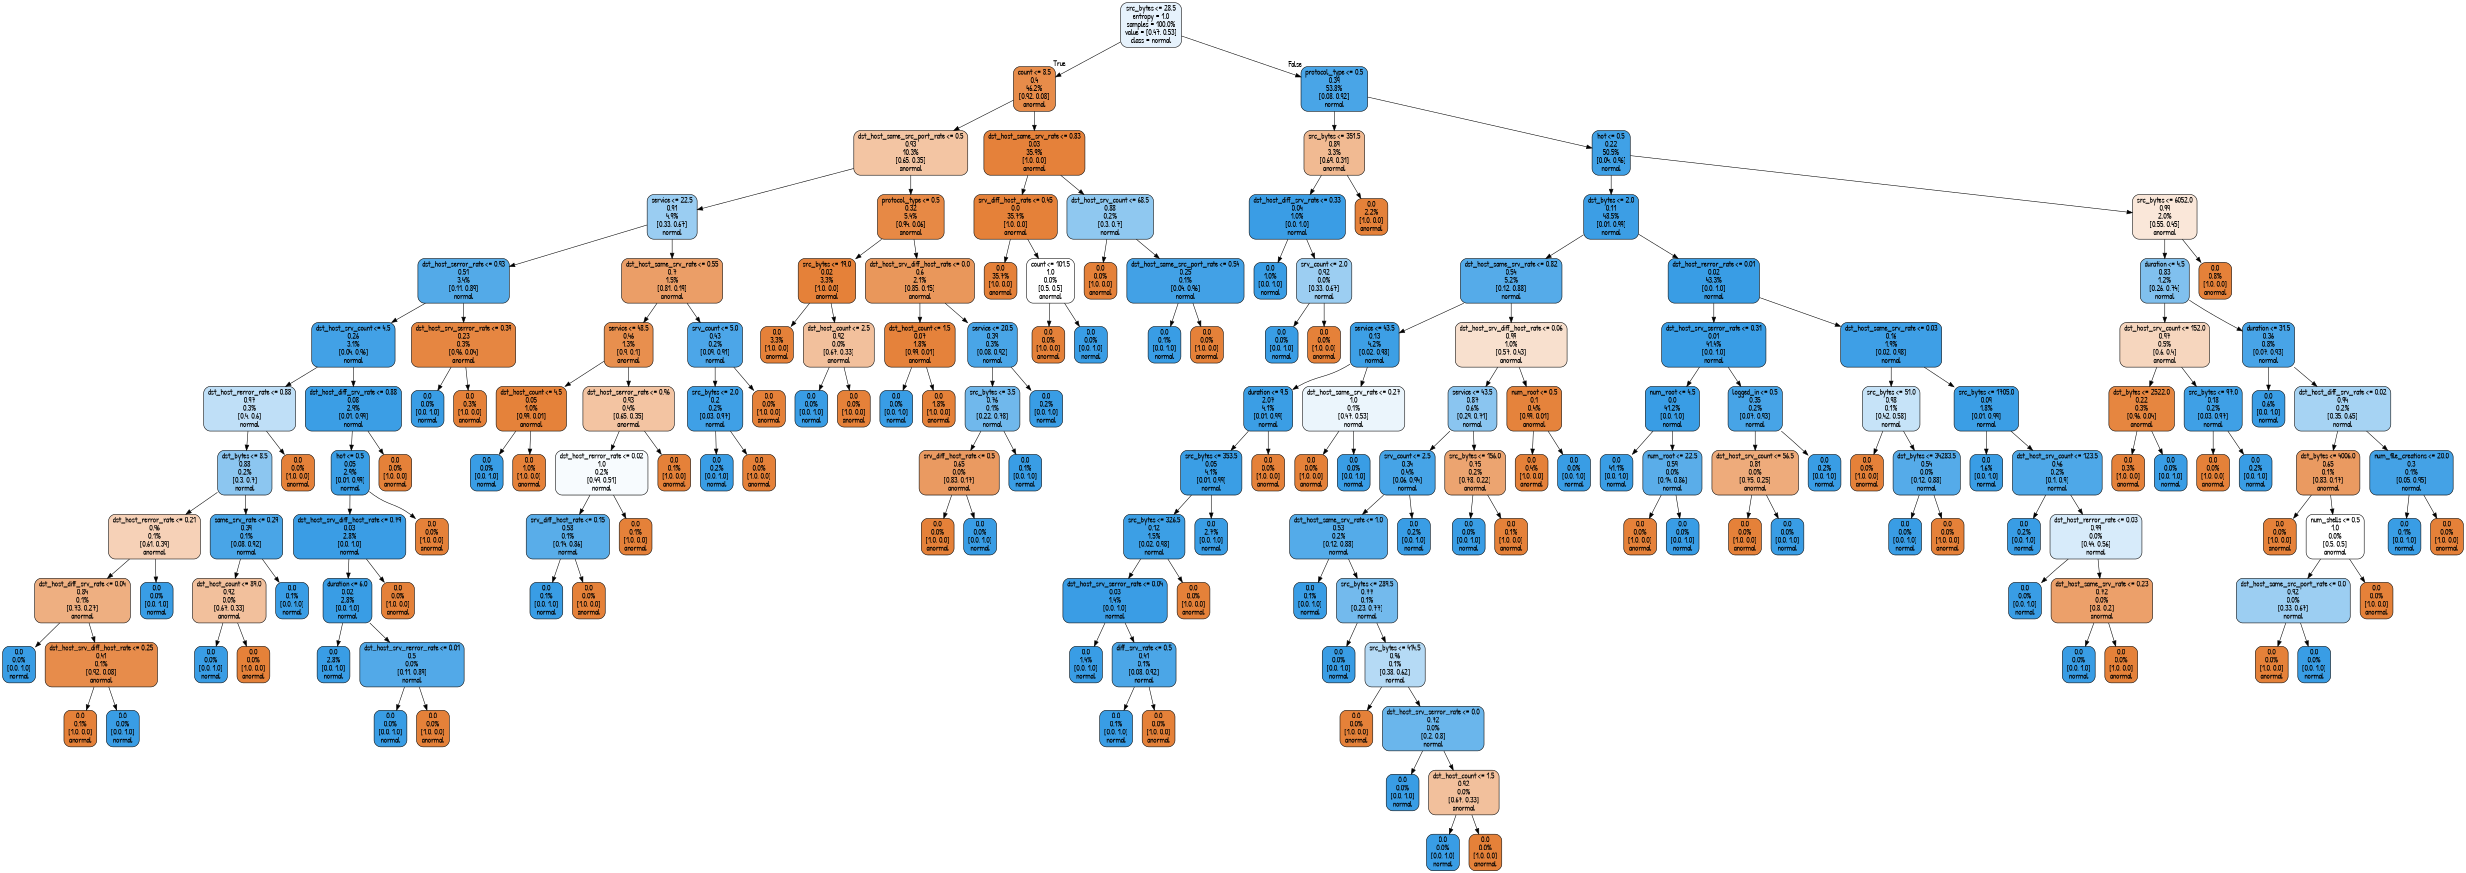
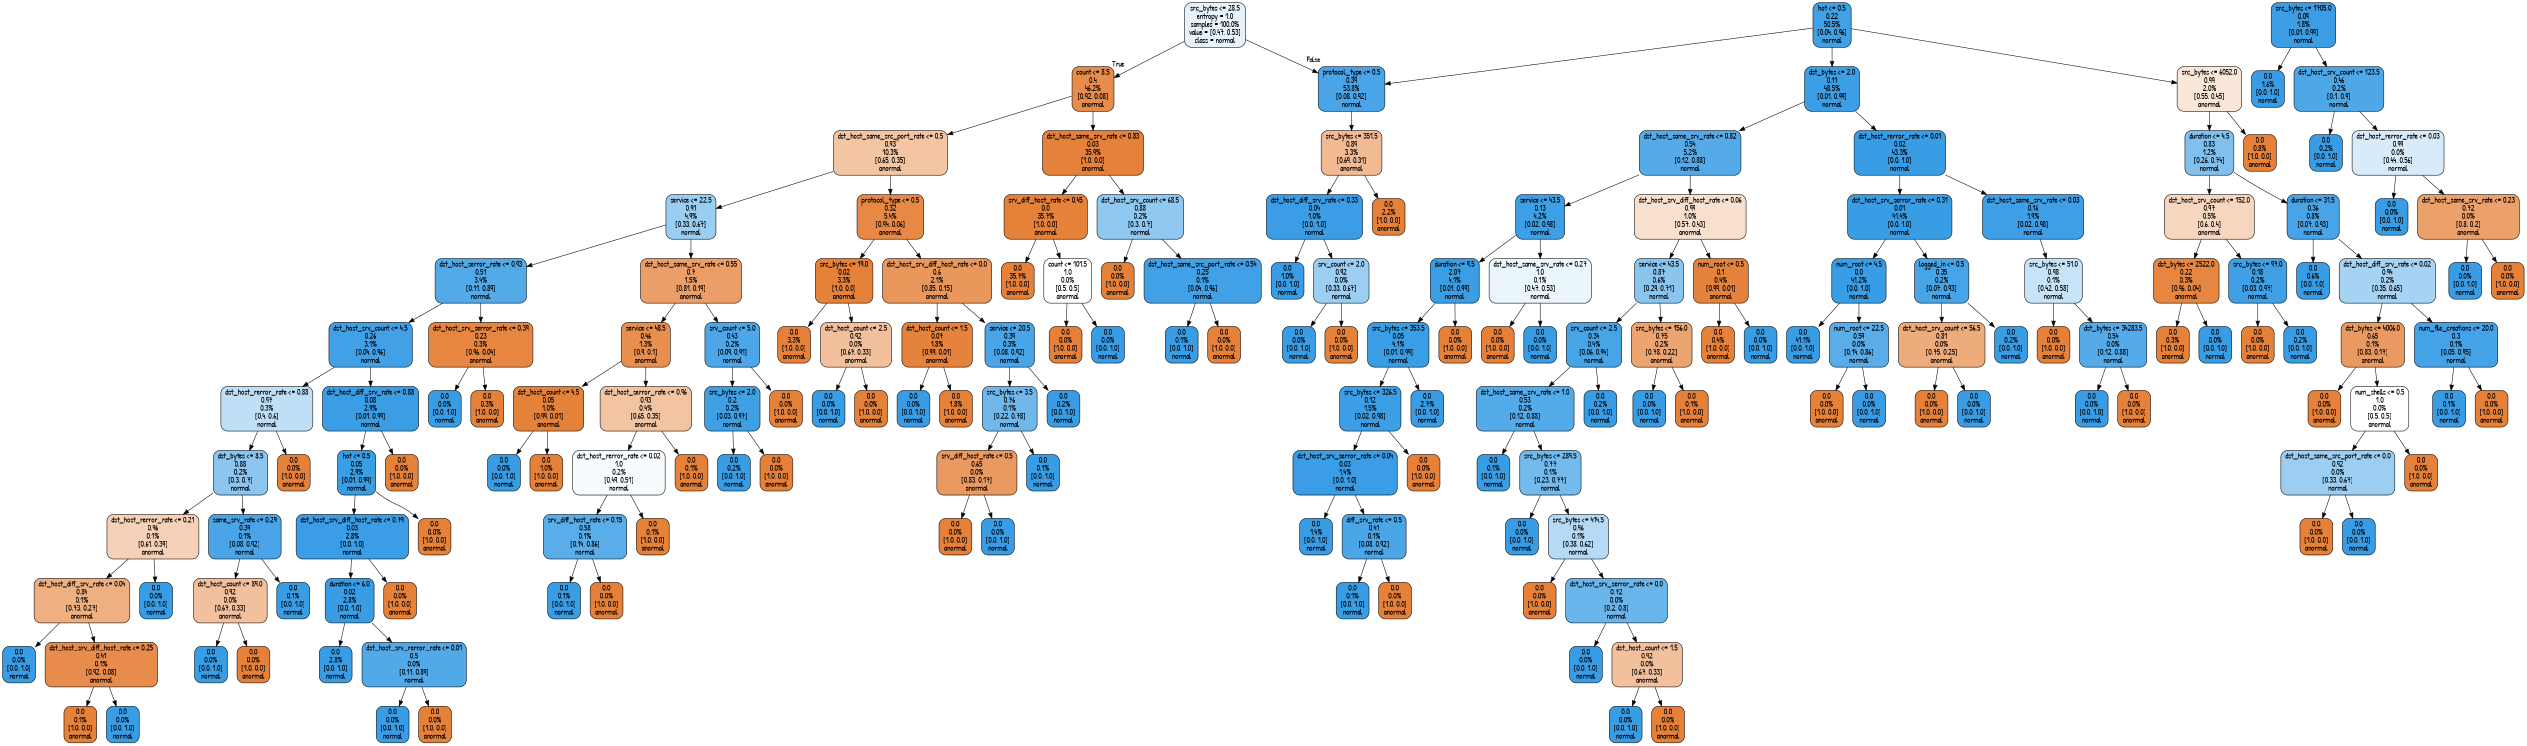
edge "protocol_type <= 0.5 0.39 53.8% [0.08, 0.92] normal" -> "hot <= 0.5 0.22 50.5% [0.04, 0.96] normal": reversed
edge "dst_host_same_srv_rate <= 0.03 0.16 1.9% [0.02, 0.98] normal" -> "src_bytes <= 1705.0 0.09 1.8% [0.01, 0.99] normal": removed
